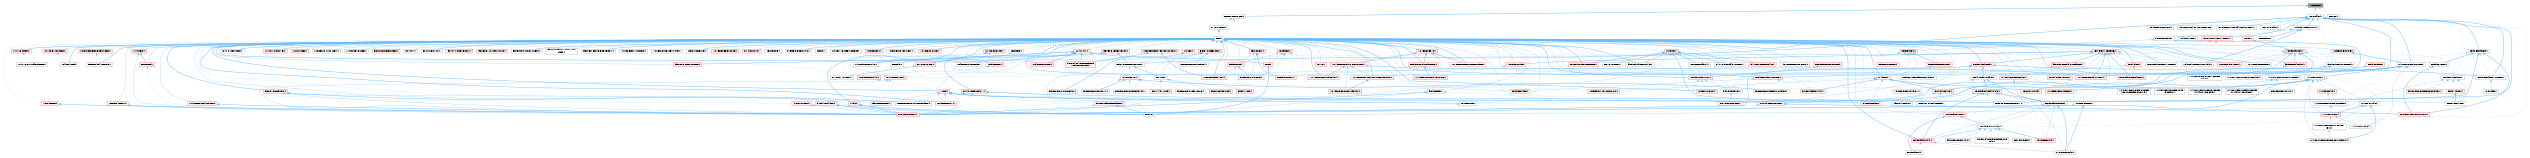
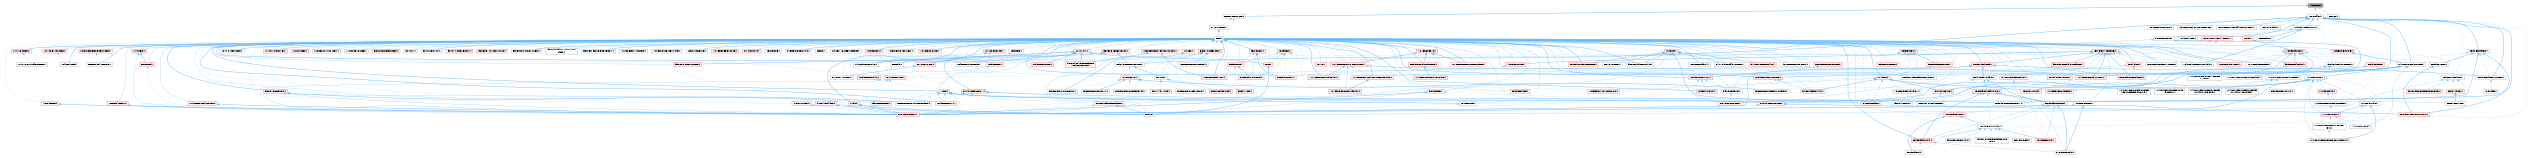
edge "RemoteConfigIni.h" -> "Tickable.h": now "RemoteConfigIni.h" -> "Stats.h"
node "AnimCompressionDerivedData Public.h": label "AnimCompressionDerivedData Public.h" -> "AnimCompressionDerivedData SWidget.h"
edge "ParticleEmitter.h" -> "ParticleEmitterInstances.h": now "BlueprintEditorUtils.h" -> "ParticleEmitterInstances.h"
